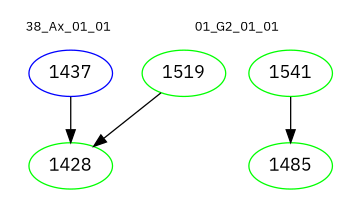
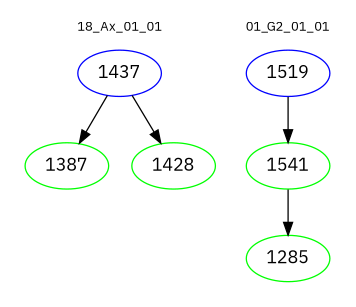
cluster "38_Ax_01_01": label "38_Ax_01_01" -> "18_Ax_01_01"
node "1519": color green -> blue
edge "1519" -> "1428": now "1519" -> "1541"
node "1387": added
node "1485": label "1485" -> "1285"
